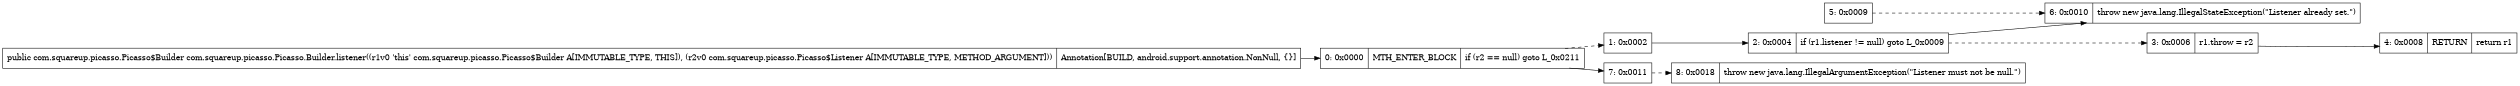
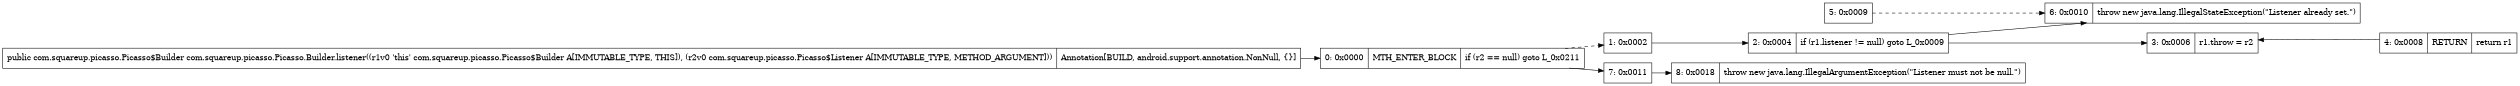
edge "2: 0x0004" -> "3: 0x0006": style dashed -> solid
edge "3: 0x0006" -> "4: 0x0008": reversed
edge "7: 0x0011" -> "8: 0x0018": style dashed -> solid
